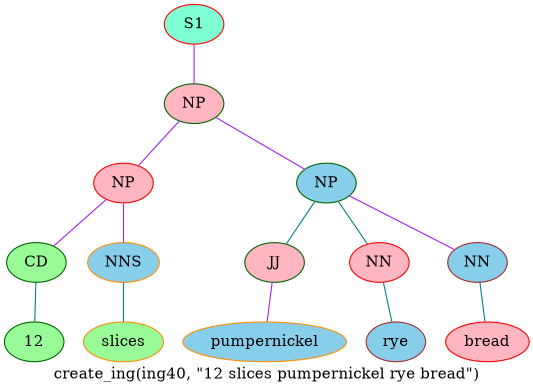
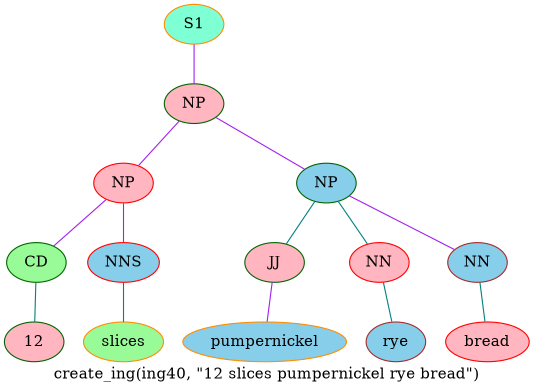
node "S1": color red -> darkorange
node "NNS": color darkorange -> red
node "12": fillcolor palegreen -> lightpink
